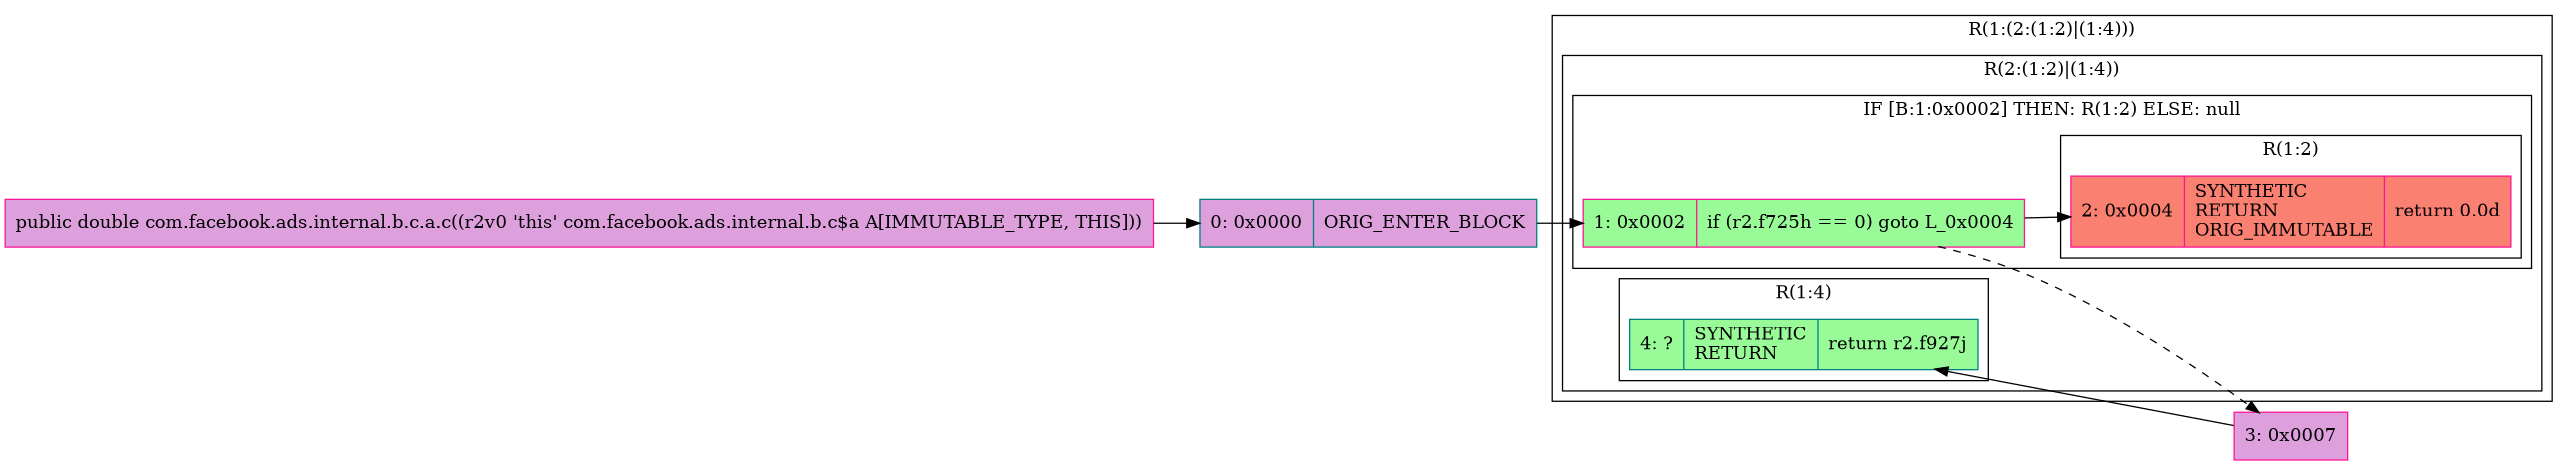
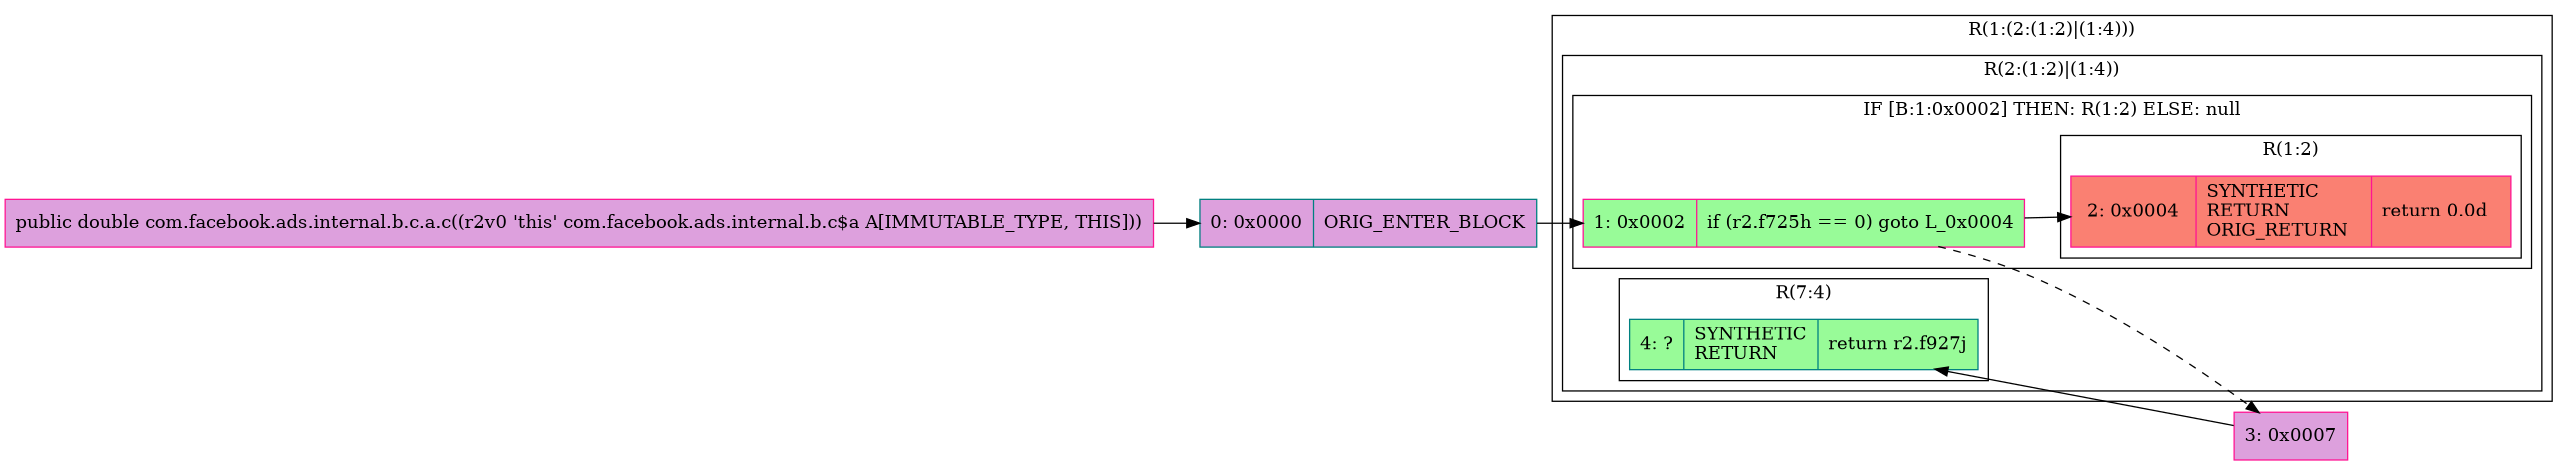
node "2: 0x0004": text "ORIG_IMMUTABLE" -> "ORIG_RETURN"
cluster "R(1:4)": label "R(1:4)" -> "R(7:4)"
